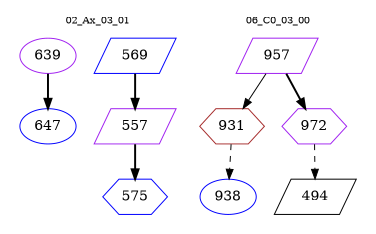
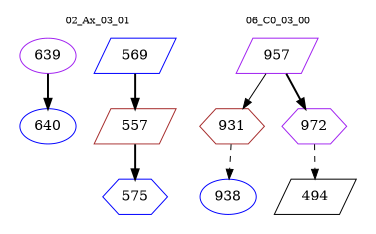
node "647": label "647" -> "640"
node "557": color purple -> brown
